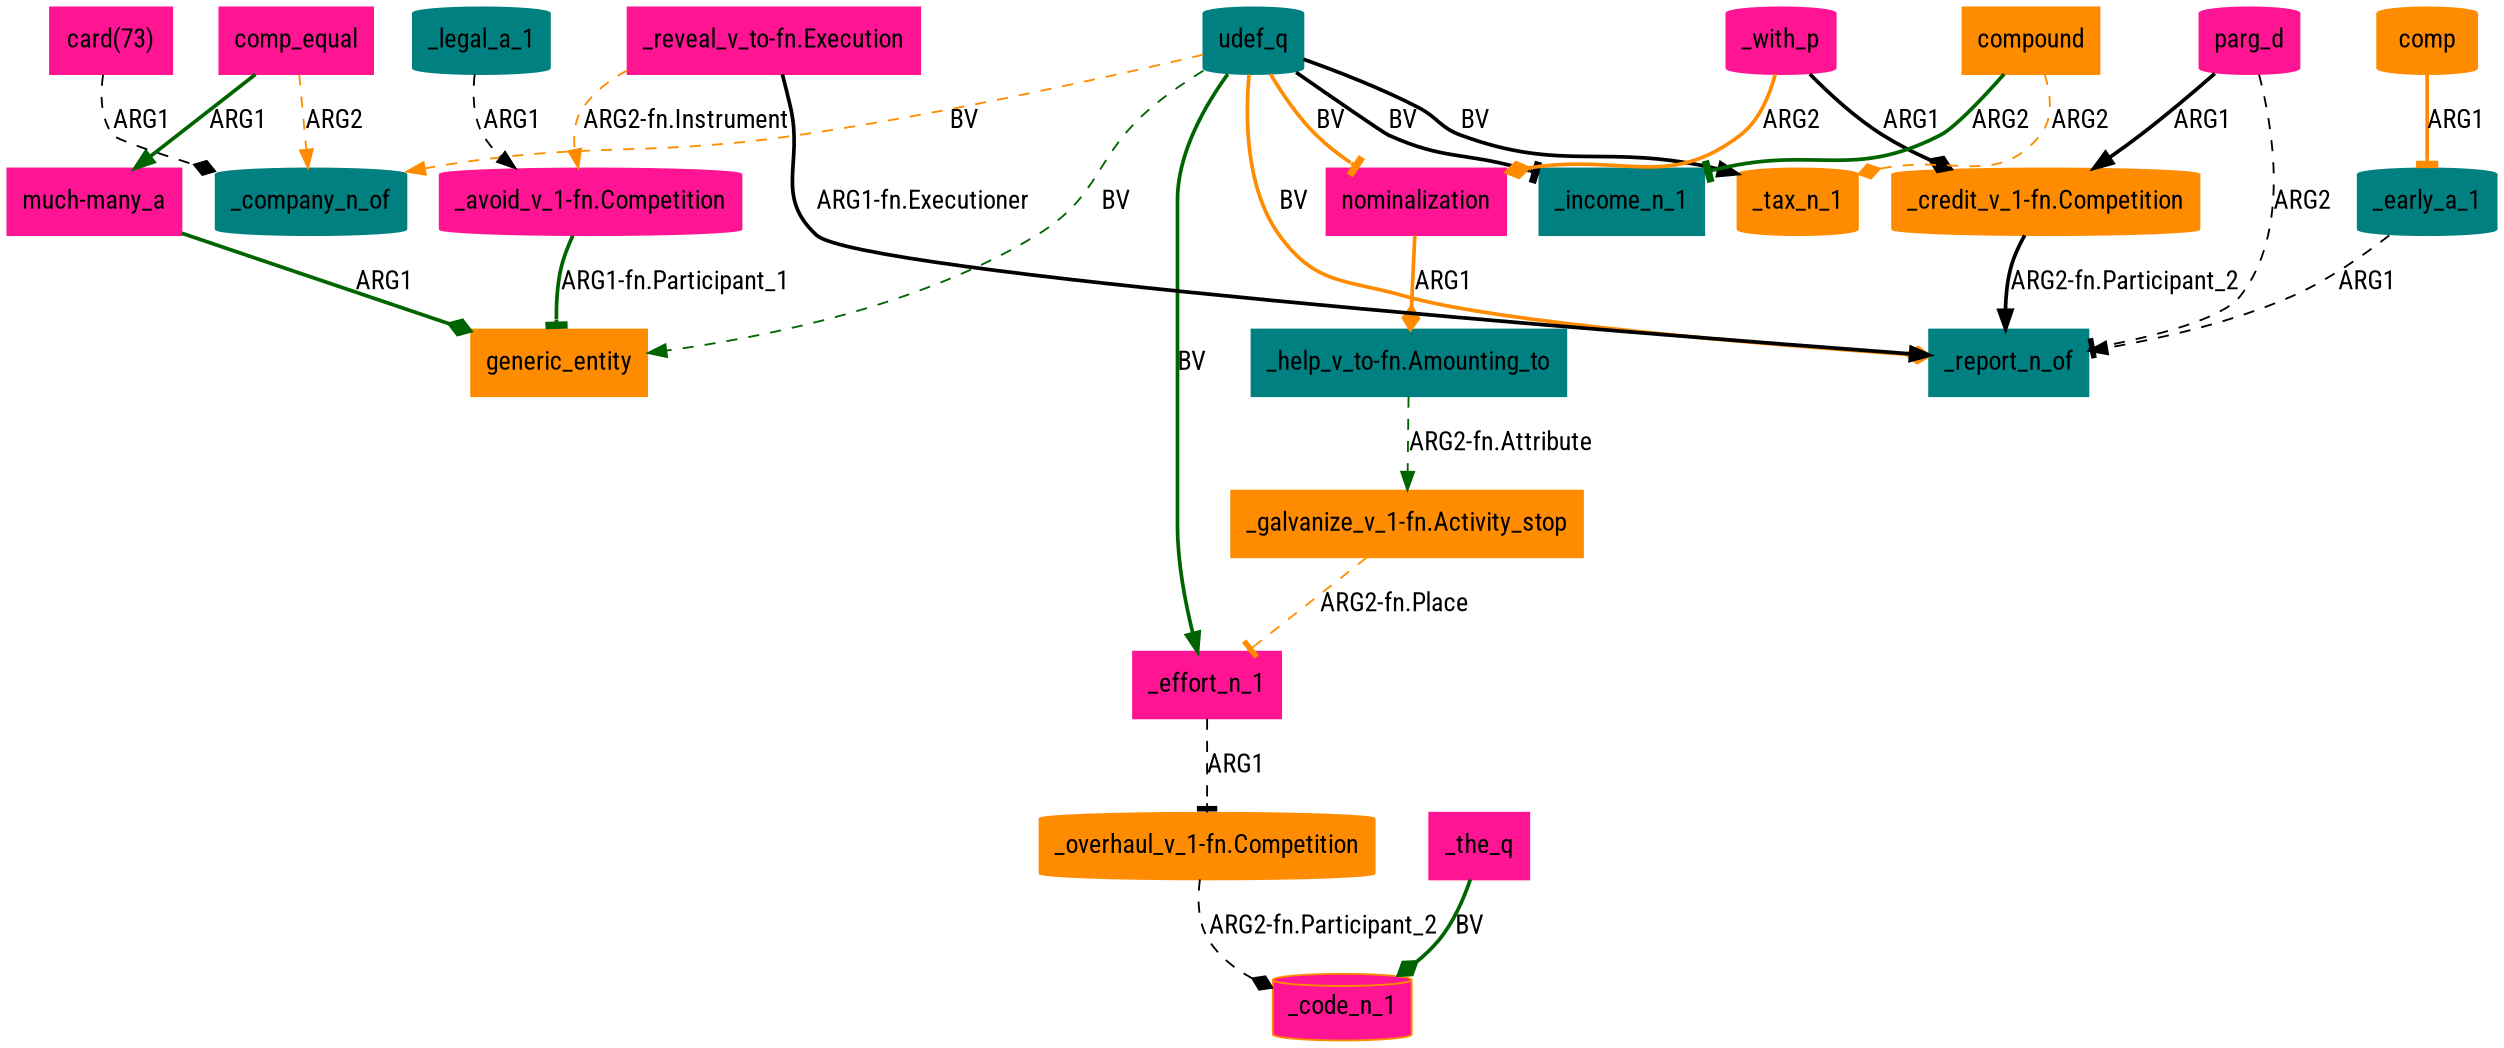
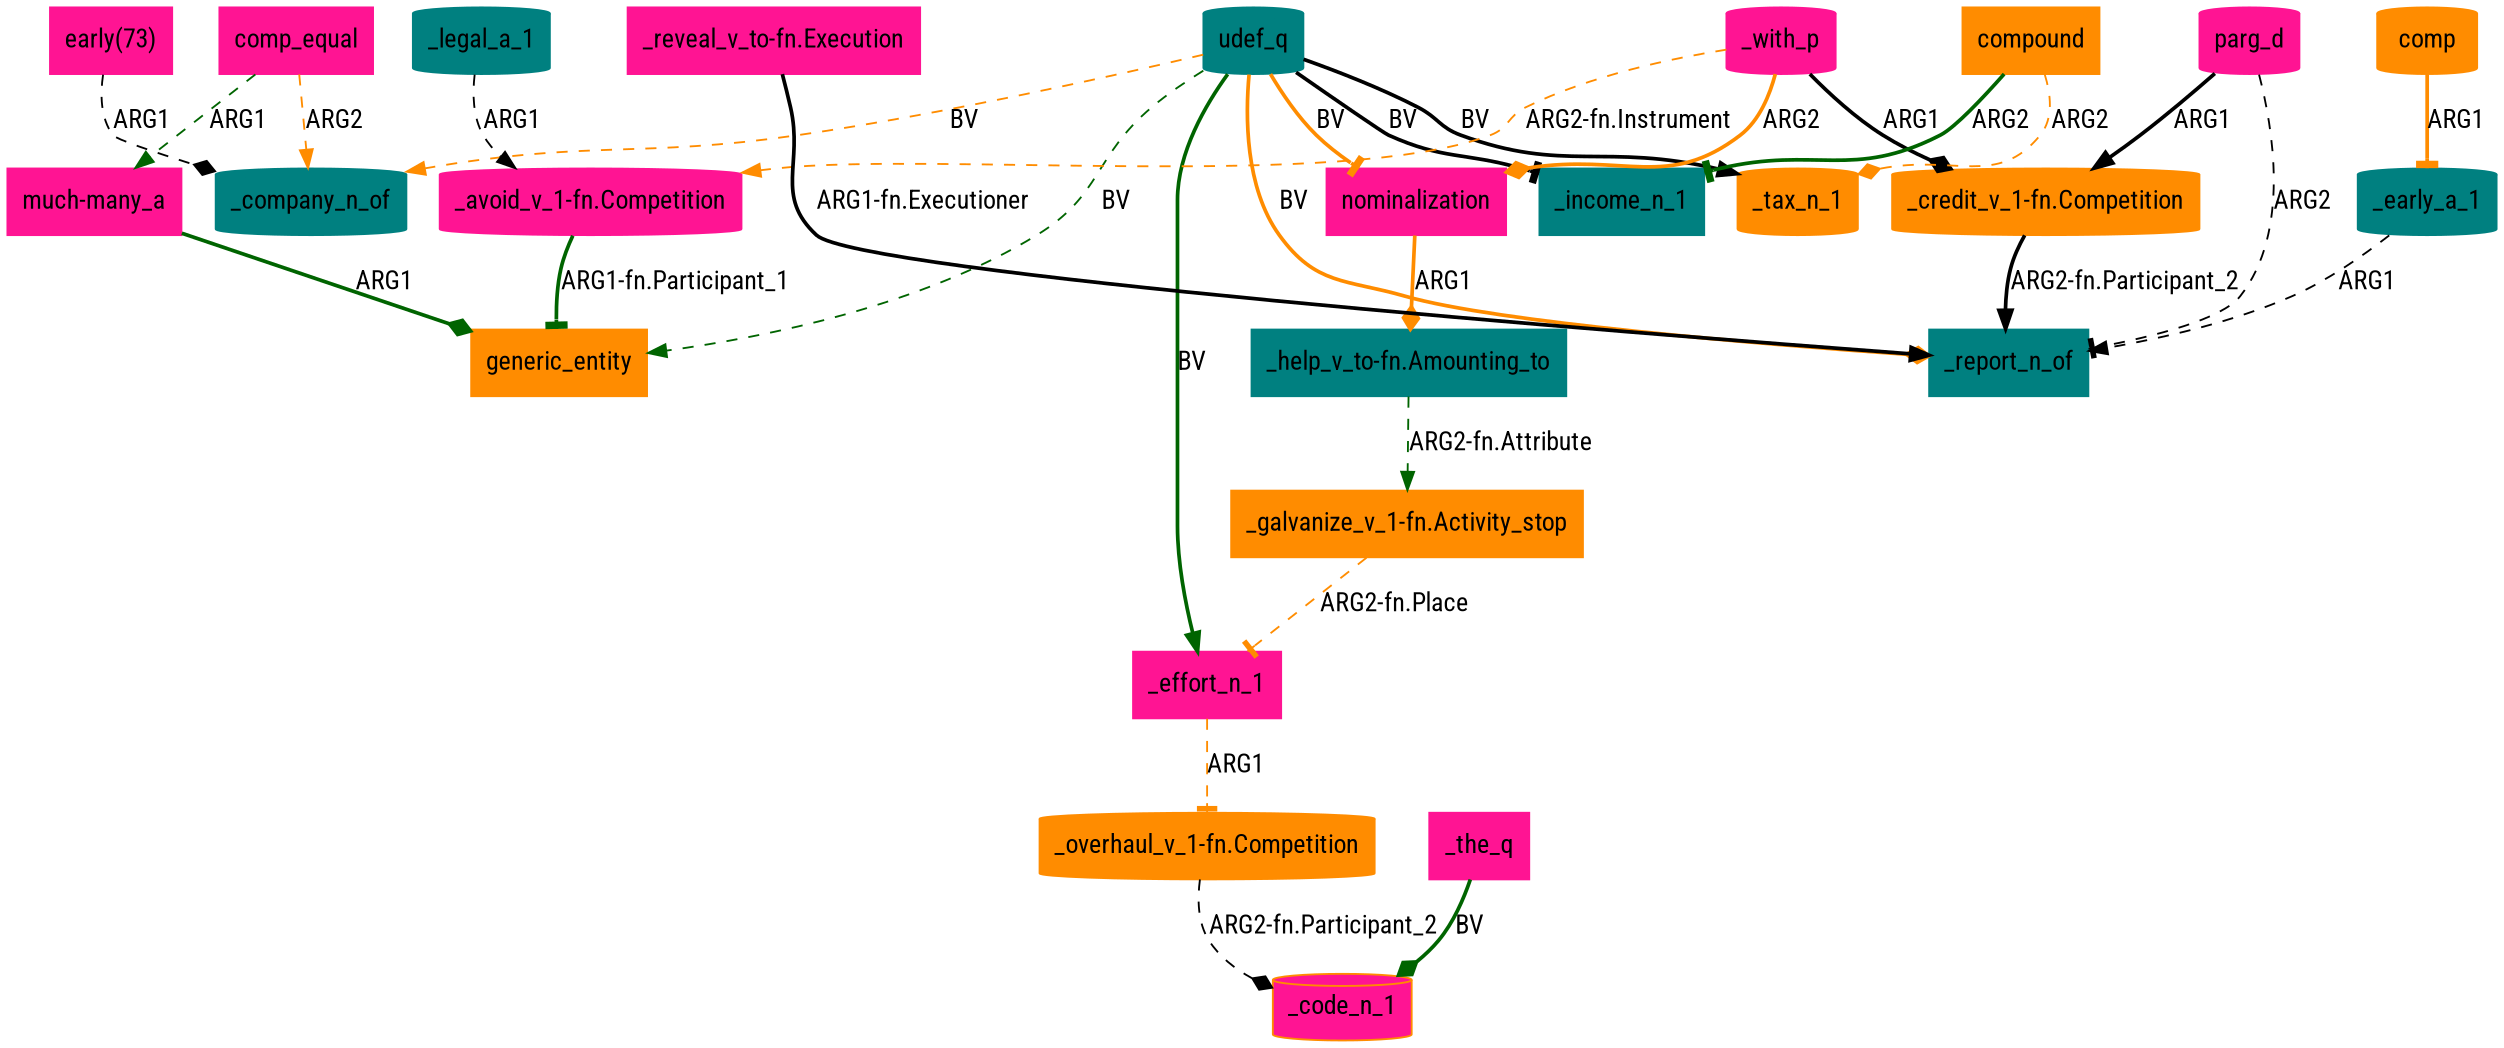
node "card(73)": label "card(73)" -> "early(73)"
edge "_reveal_v_to-fn.Execution" -> "_avoid_v_1-fn.Competition": now "_with_p" -> "_avoid_v_1-fn.Competition"
edge "comp_equal" -> "much-many_a": style bold -> dashed
edge "_effort_n_1" -> "_overhaul_v_1-fn.Competition": color black -> darkorange
